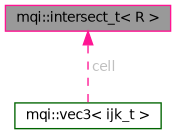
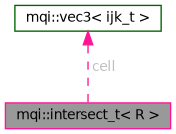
edge "mqi::vec3< ijk_t >" -> "mqi::intersect_t< R >": reversed
